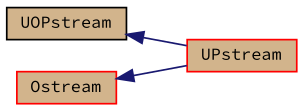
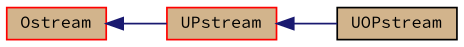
edge "UPstream" -> "UOPstream": reversed
